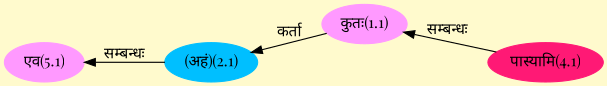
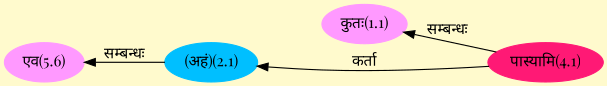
edge "कुतः(1.1)" -> "(अहं)(2.1)": now "पास्यामि(4.1)" -> "(अहं)(2.1)"
node "एव(5.1)": label "एव(5.1)" -> "एव(5.6)"
